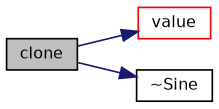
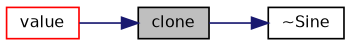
edge "clone" -> "value": reversed
